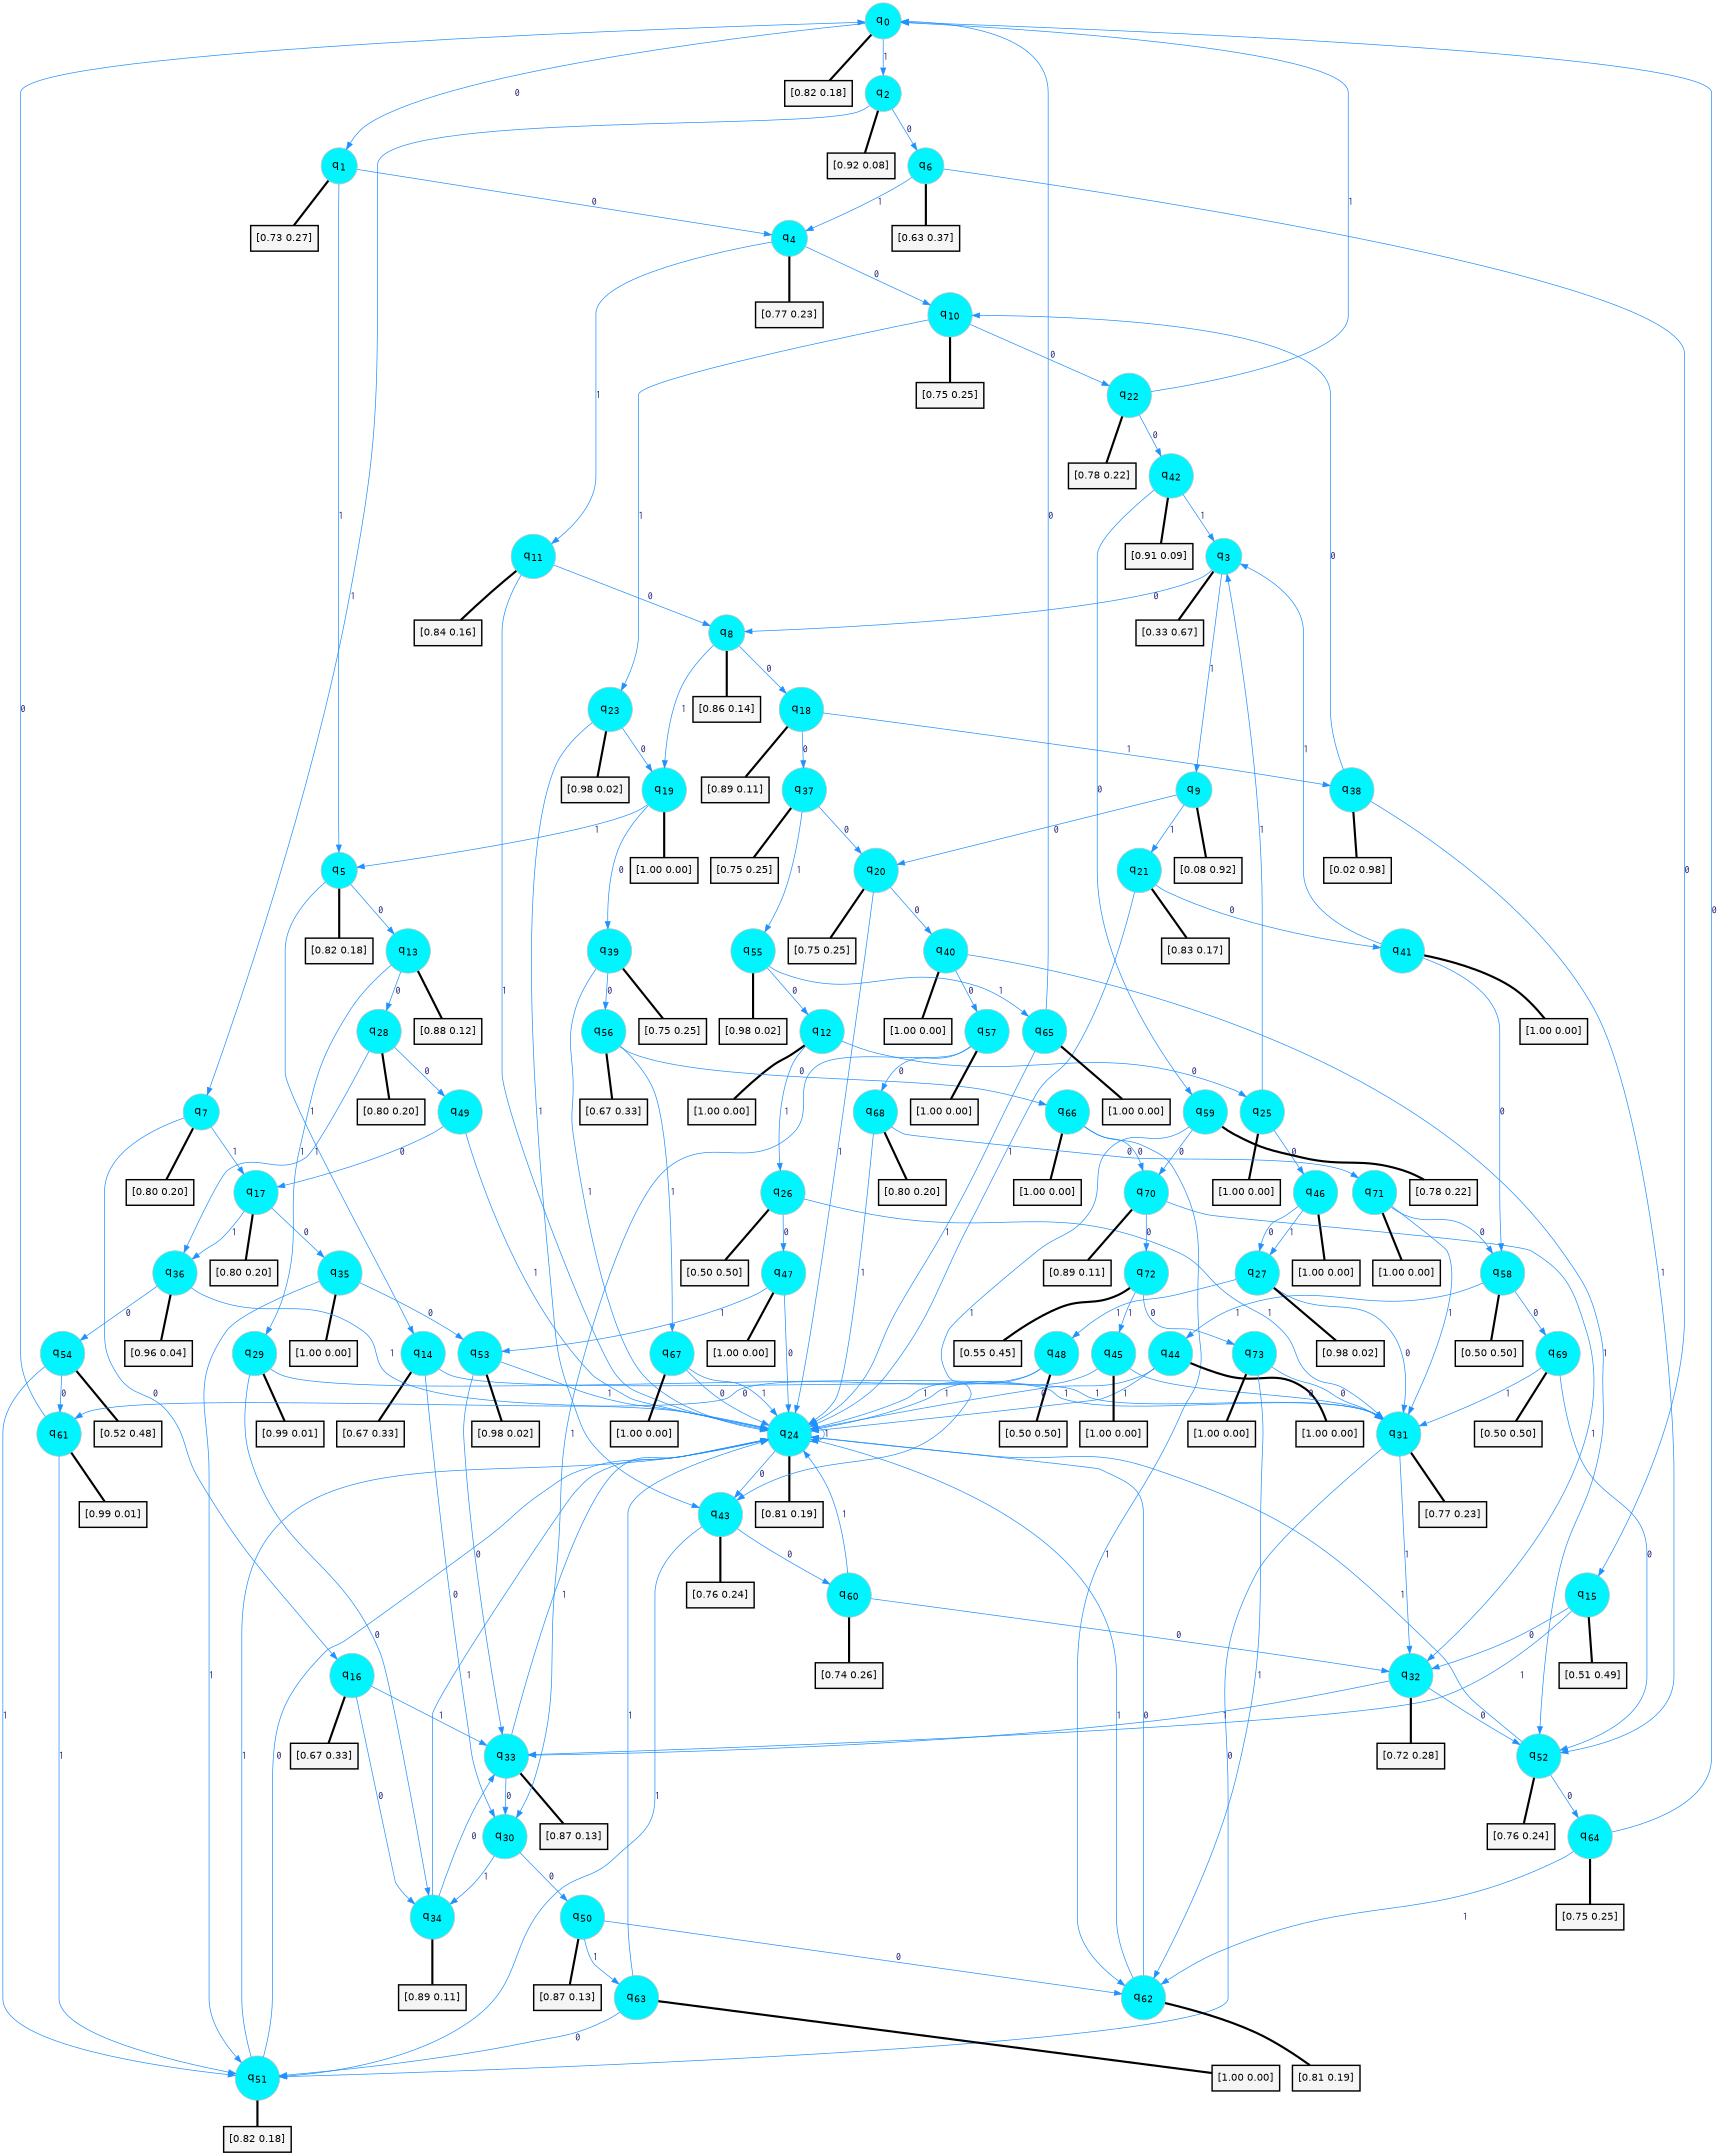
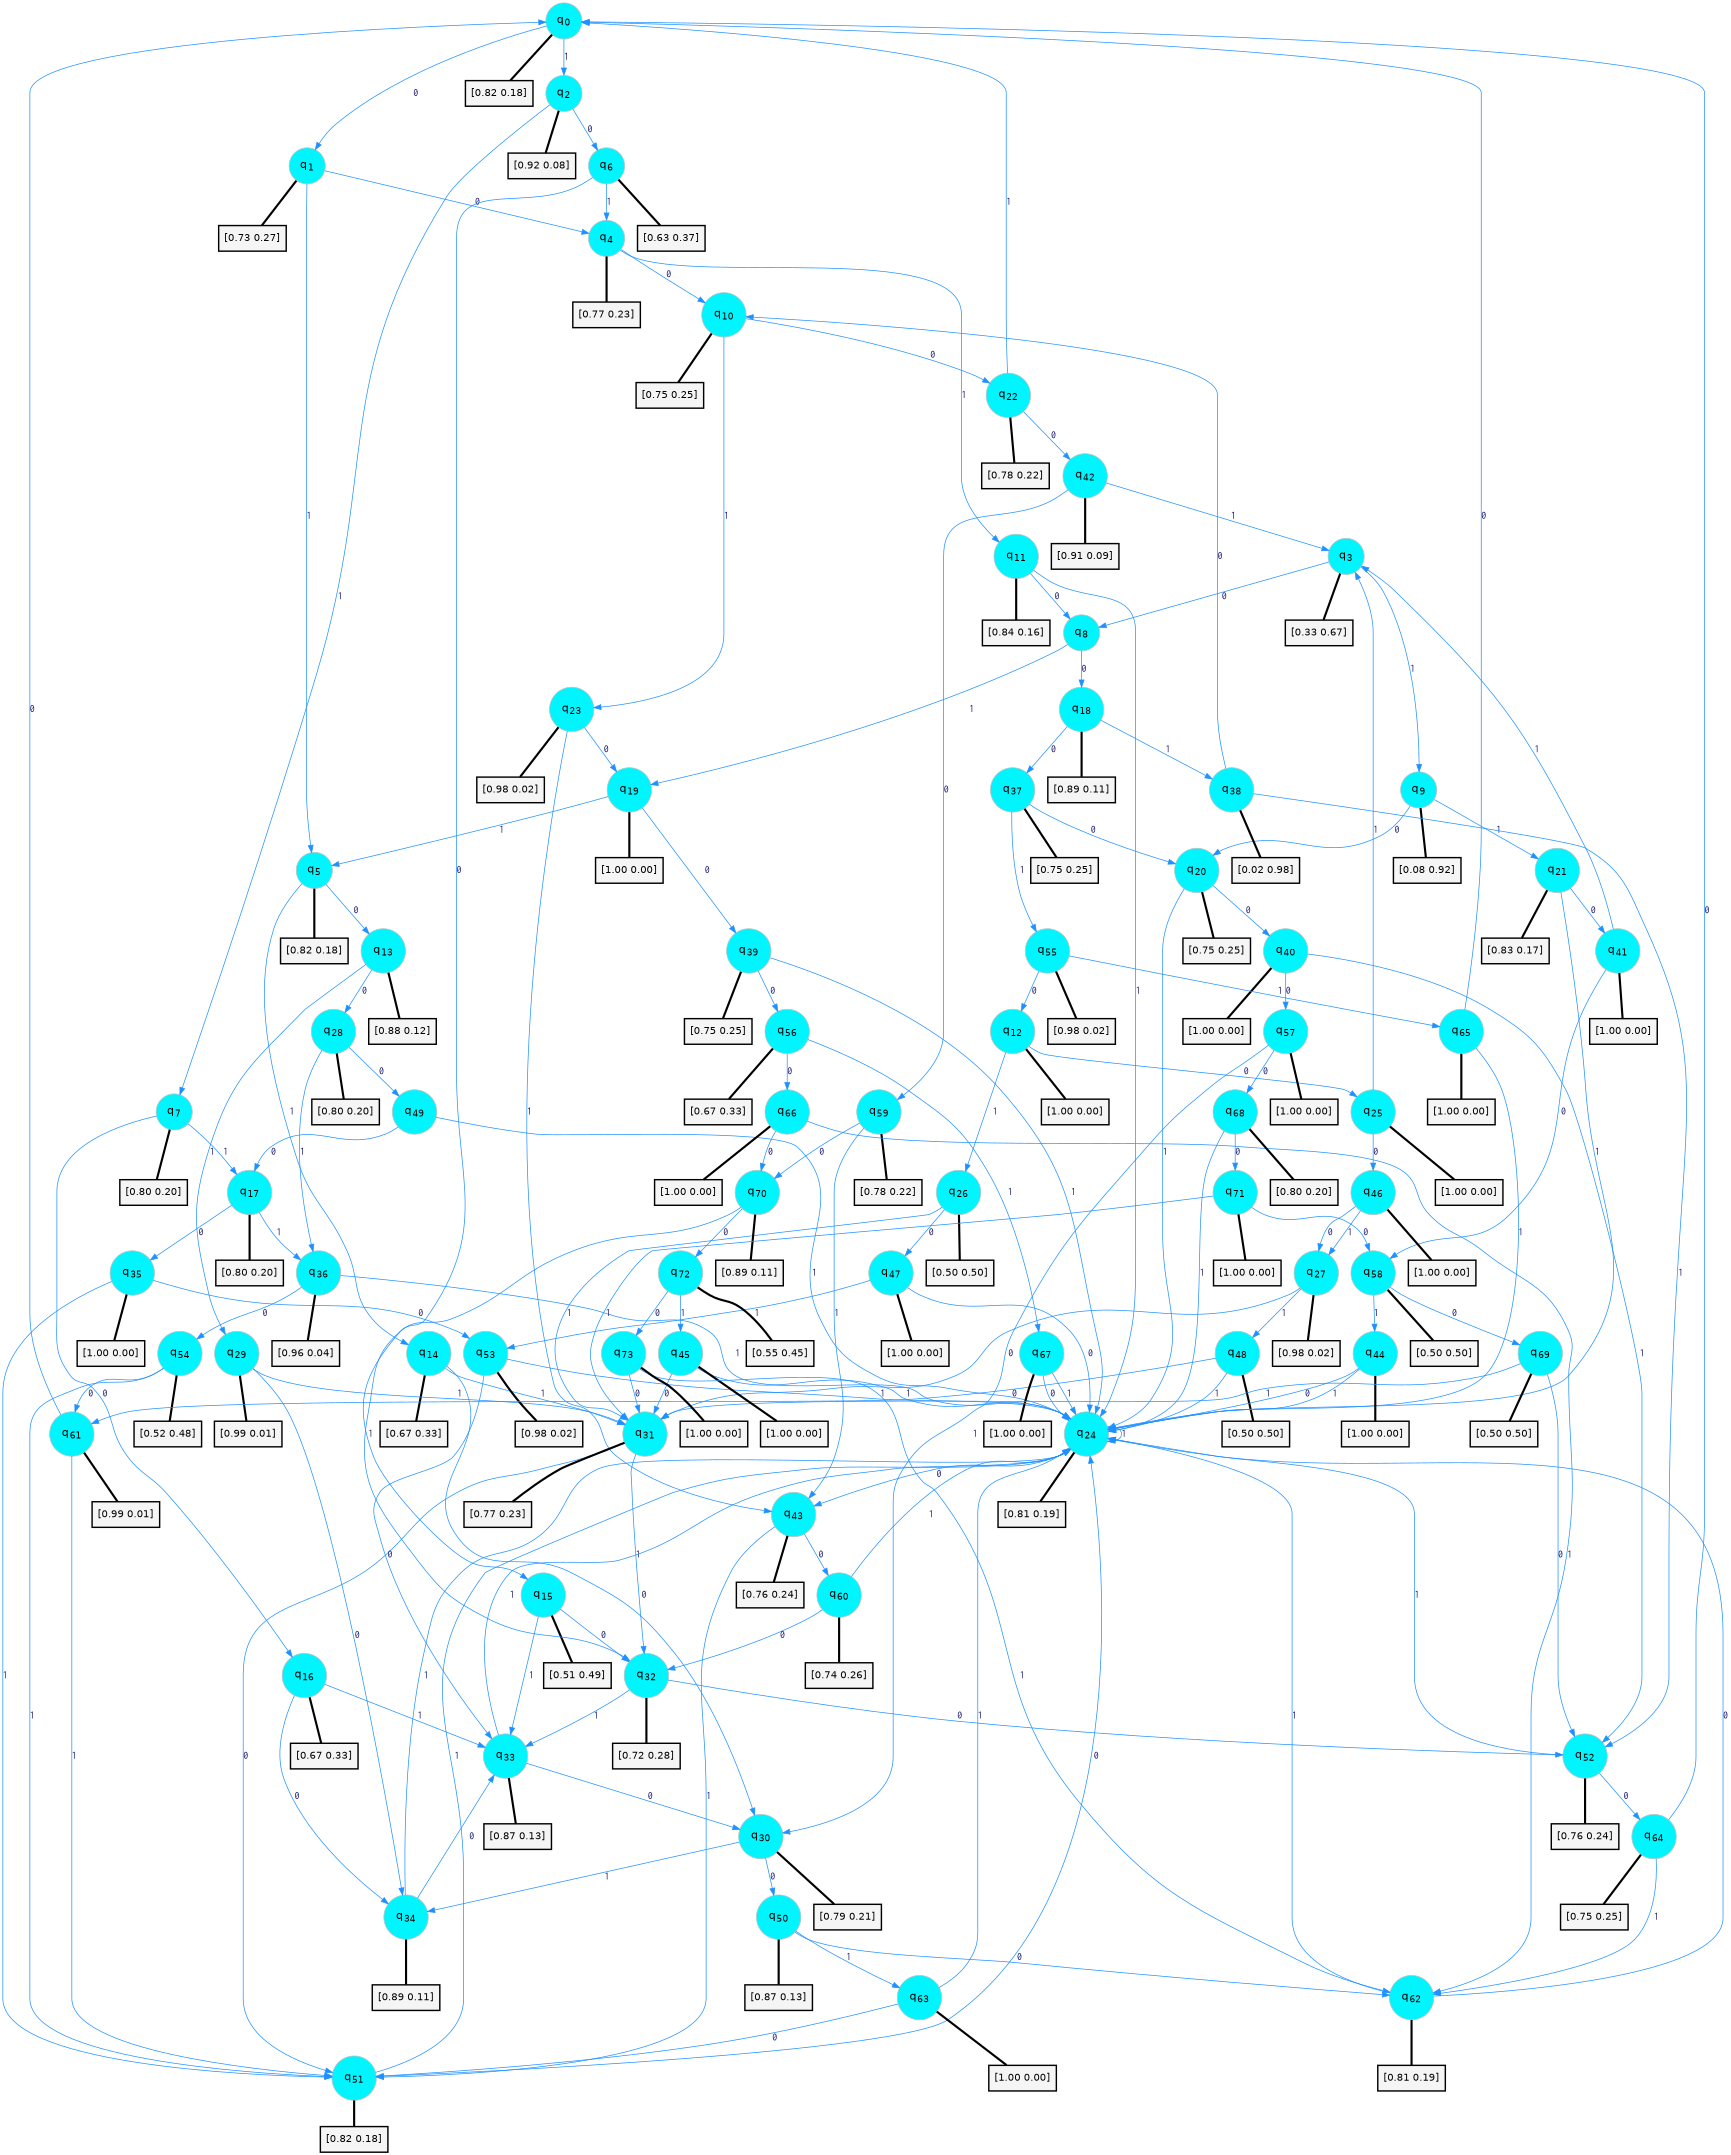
node "[0.86 0.14]": removed
node "[0.79 0.21]": added
